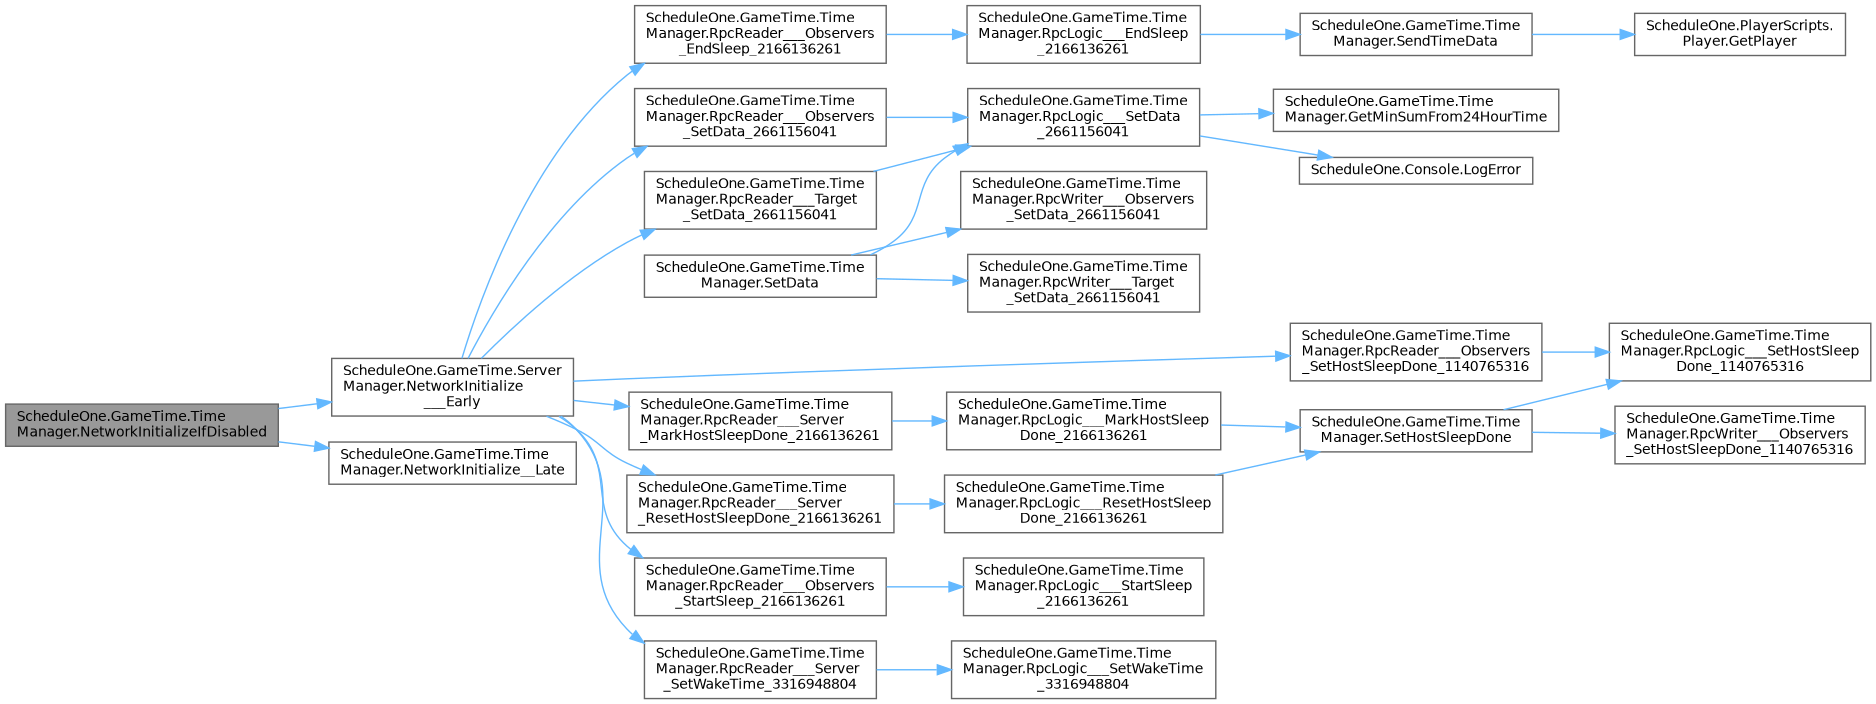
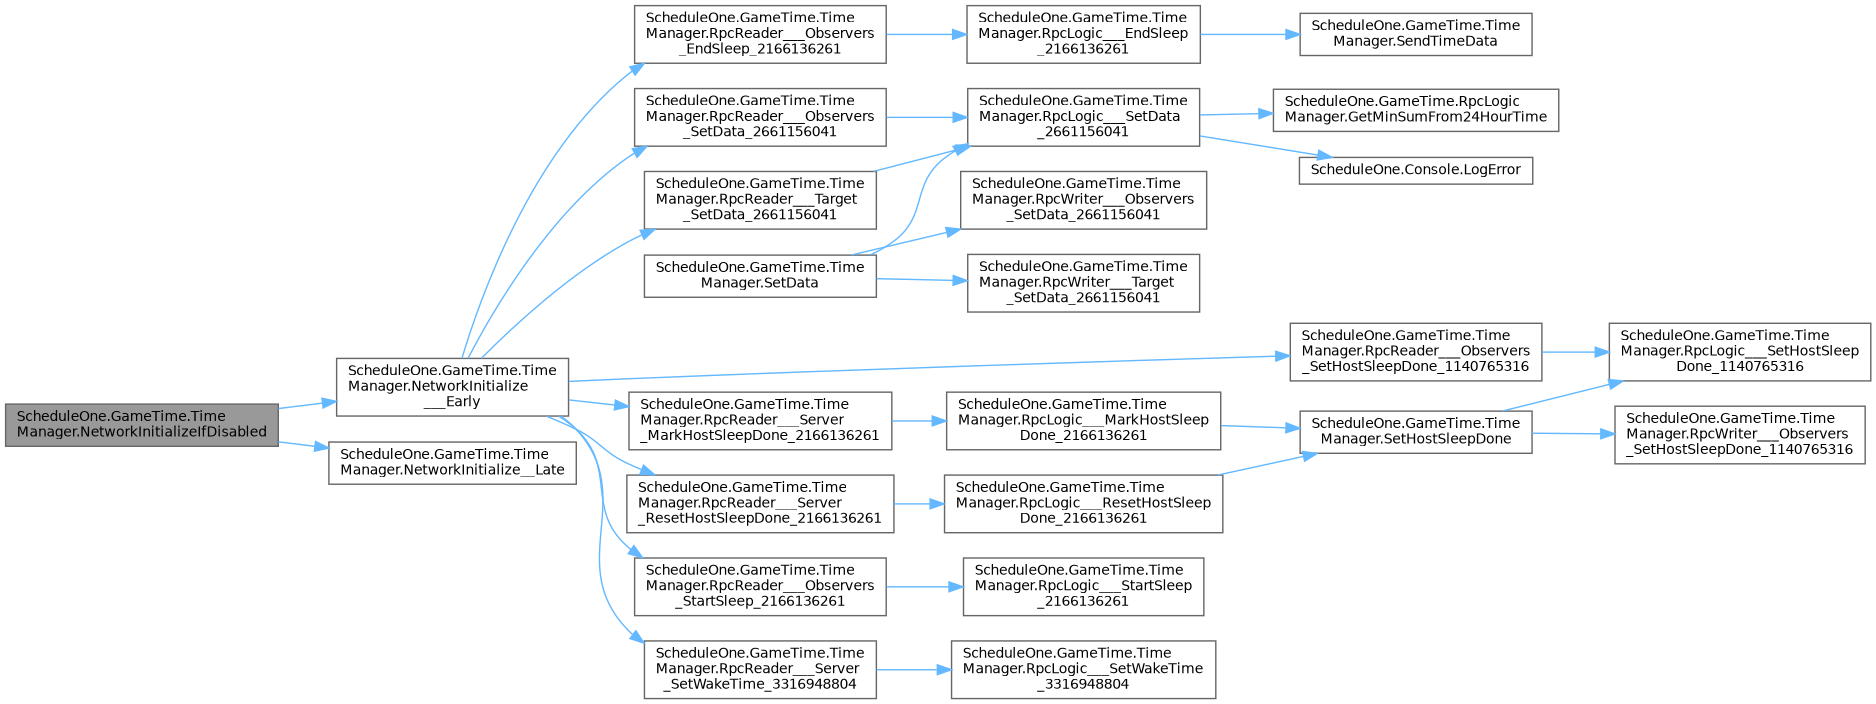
node "ScheduleOne.PlayerScripts. Player.GetPlayer": removed
node "ScheduleOne.GameTime.Time Manager.GetMinSumFrom24HourTime": label "ScheduleOne.GameTime.Time Manager.GetMinSumFrom24HourTime" -> "ScheduleOne.GameTime.RpcLogic Manager.GetMinSumFrom24HourTime"
node "ScheduleOne.GameTime.Server Manager.NetworkInitialize ___Early": label "ScheduleOne.GameTime.Server Manager.NetworkInitialize ___Early" -> "ScheduleOne.GameTime.Time Manager.NetworkInitialize ___Early"
